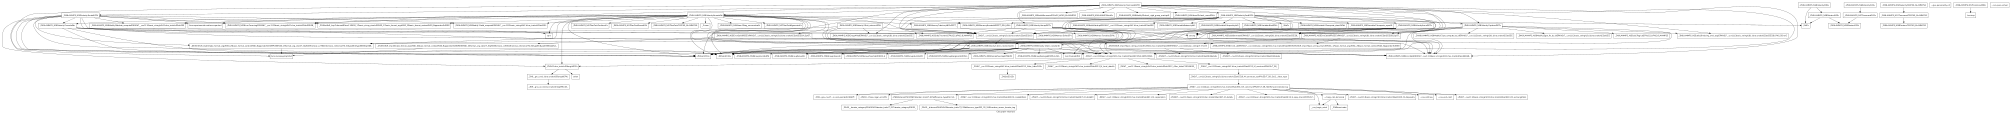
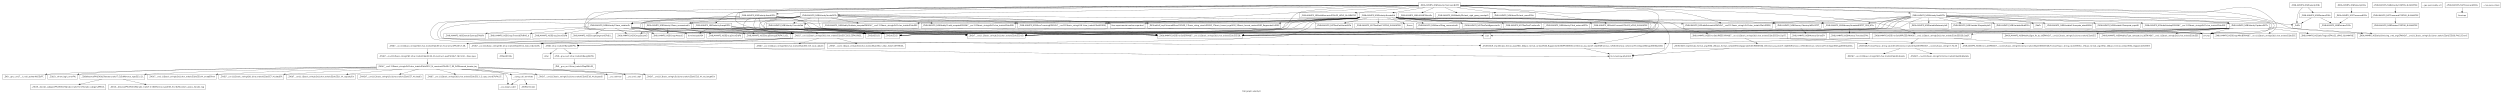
edge "_ZN9LAMMPS_NS8Velocity6createEdi" -> "llvm.memcpy.p0.p0.i64": added
edge "_ZN9LAMMPS_NS8Velocity4rampEiPPc" -> "_ZN9LAMMPS_NS5utils7numericEPKciS2_bPNS_6LAMMPSE": now "_ZN9LAMMPS_NS8Velocity4rampEiPPc" -> "_ZN9LAMMPS_NS5Group5omegaEPdPA3_dS1_"
edge "_ZN9LAMMPS_NS8Velocity7optionsEiPPc" -> "_ZNSaIcEC1Ev": added
edge "_ZNSt7__cxx1112basic_stringIcSt11char_traitsIcESaIcEED1Ev" -> "_ZN9LAMMPS_NS8Velocity13zero_momentumEv": reversed
